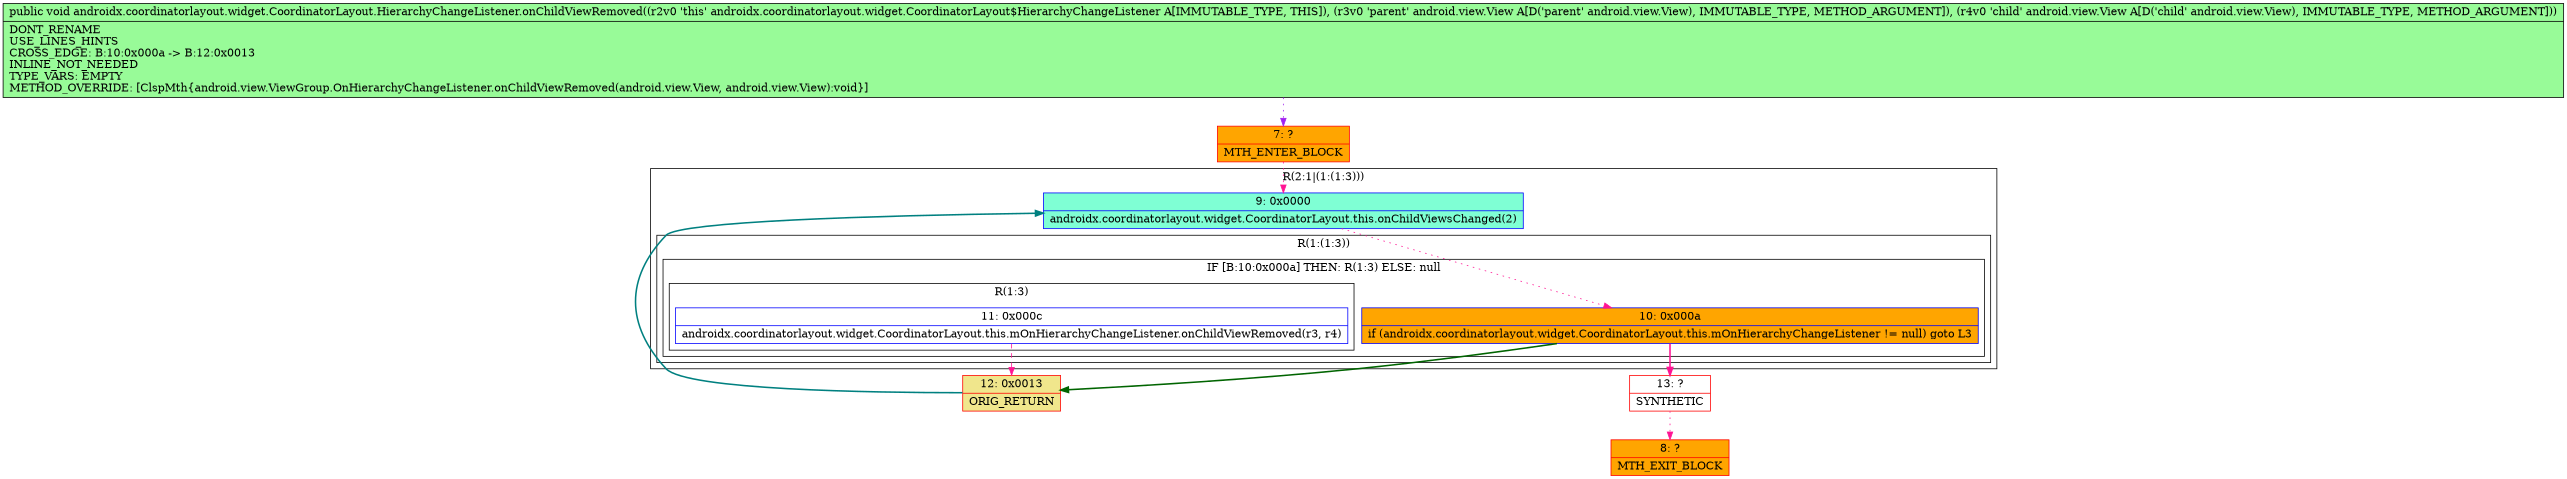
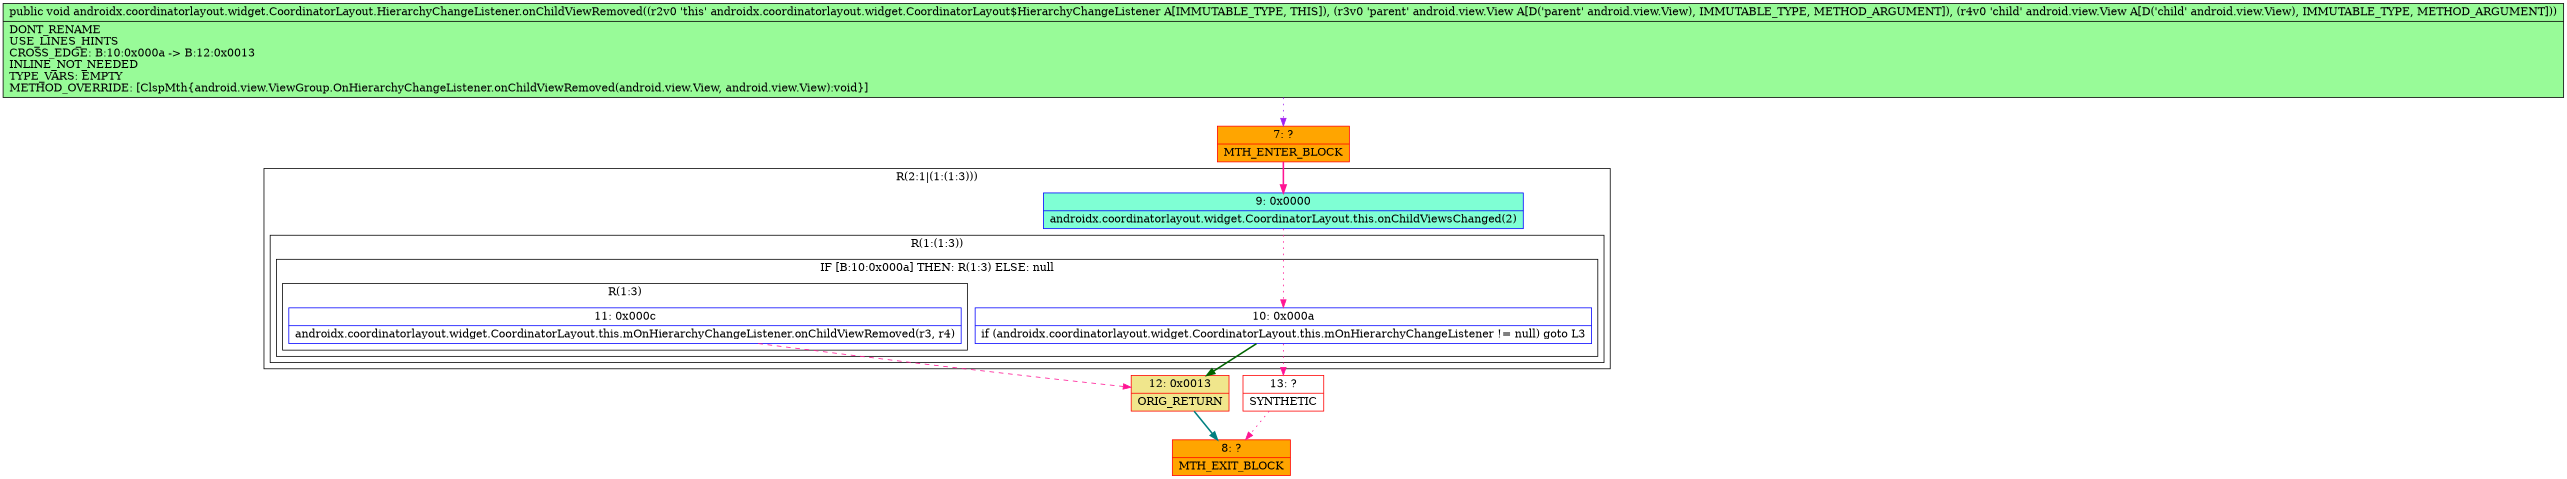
edge "7: ?" -> "9: 0x0000": style dotted -> bold
edge "12: 0x0013" -> "9: 0x0000": now "12: 0x0013" -> "8: ?"
node "10: 0x000a": fillcolor orange -> white
edge "10: 0x000a" -> "13: ?": style bold -> dotted
